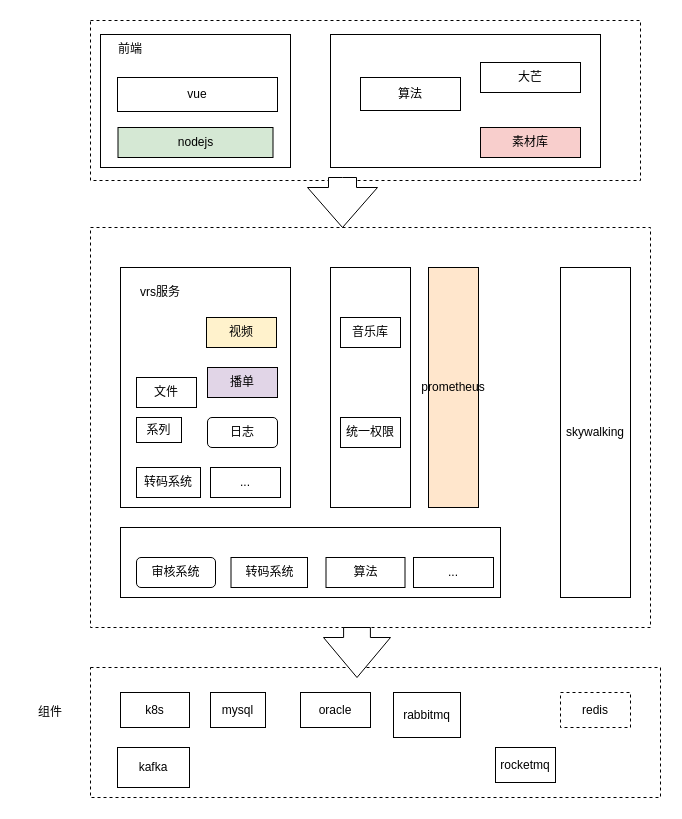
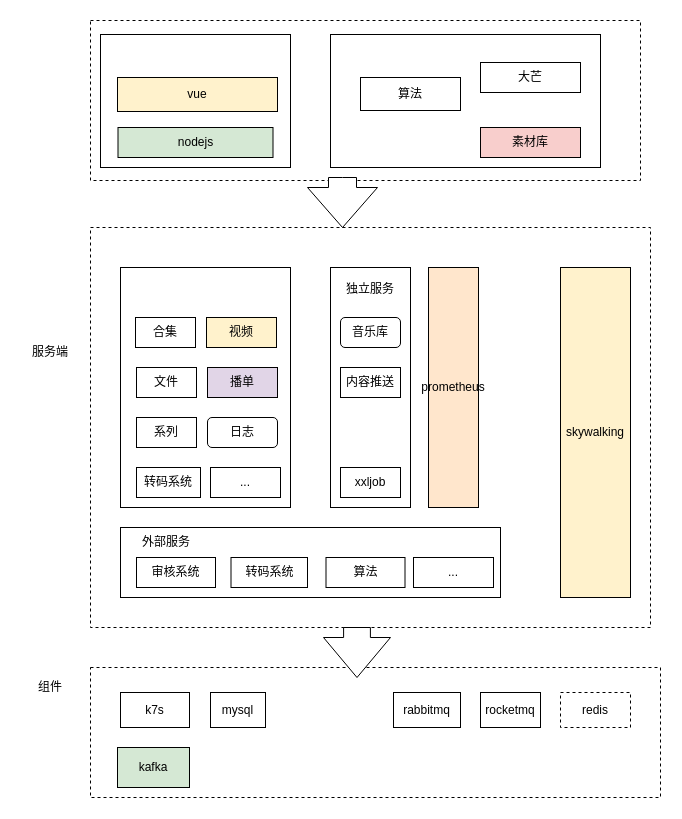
node "前端": removed
node "vue": fillcolor #ffffff -> #fff2cc
node "独立服务": added
node "vrs服务": removed
node "合集": added
node "音乐库": shape rectangle -> rounded rectangle
node "服务端": added
node "内容推送": added
node "文件": moved (167, 393) -> (167, 383)
node "系列": size 45x25 -> 60x30
node "统一权限": removed
node "skywalking": fillcolor #ffffff -> #fff2cc
node "xxljob": added
node "外部服务": added
node "审核系统": shape rounded rectangle -> rectangle
node "oracle": removed
node "k8s": label "k8s" -> "k7s"
node "组件": moved (51, 713) -> (51, 688)
node "rabbitmq": size 67x45 -> 67x35
node "rocketmq": moved (526, 765) -> (511, 710)
node "kafka": fillcolor #ffffff -> #d5e8d4
